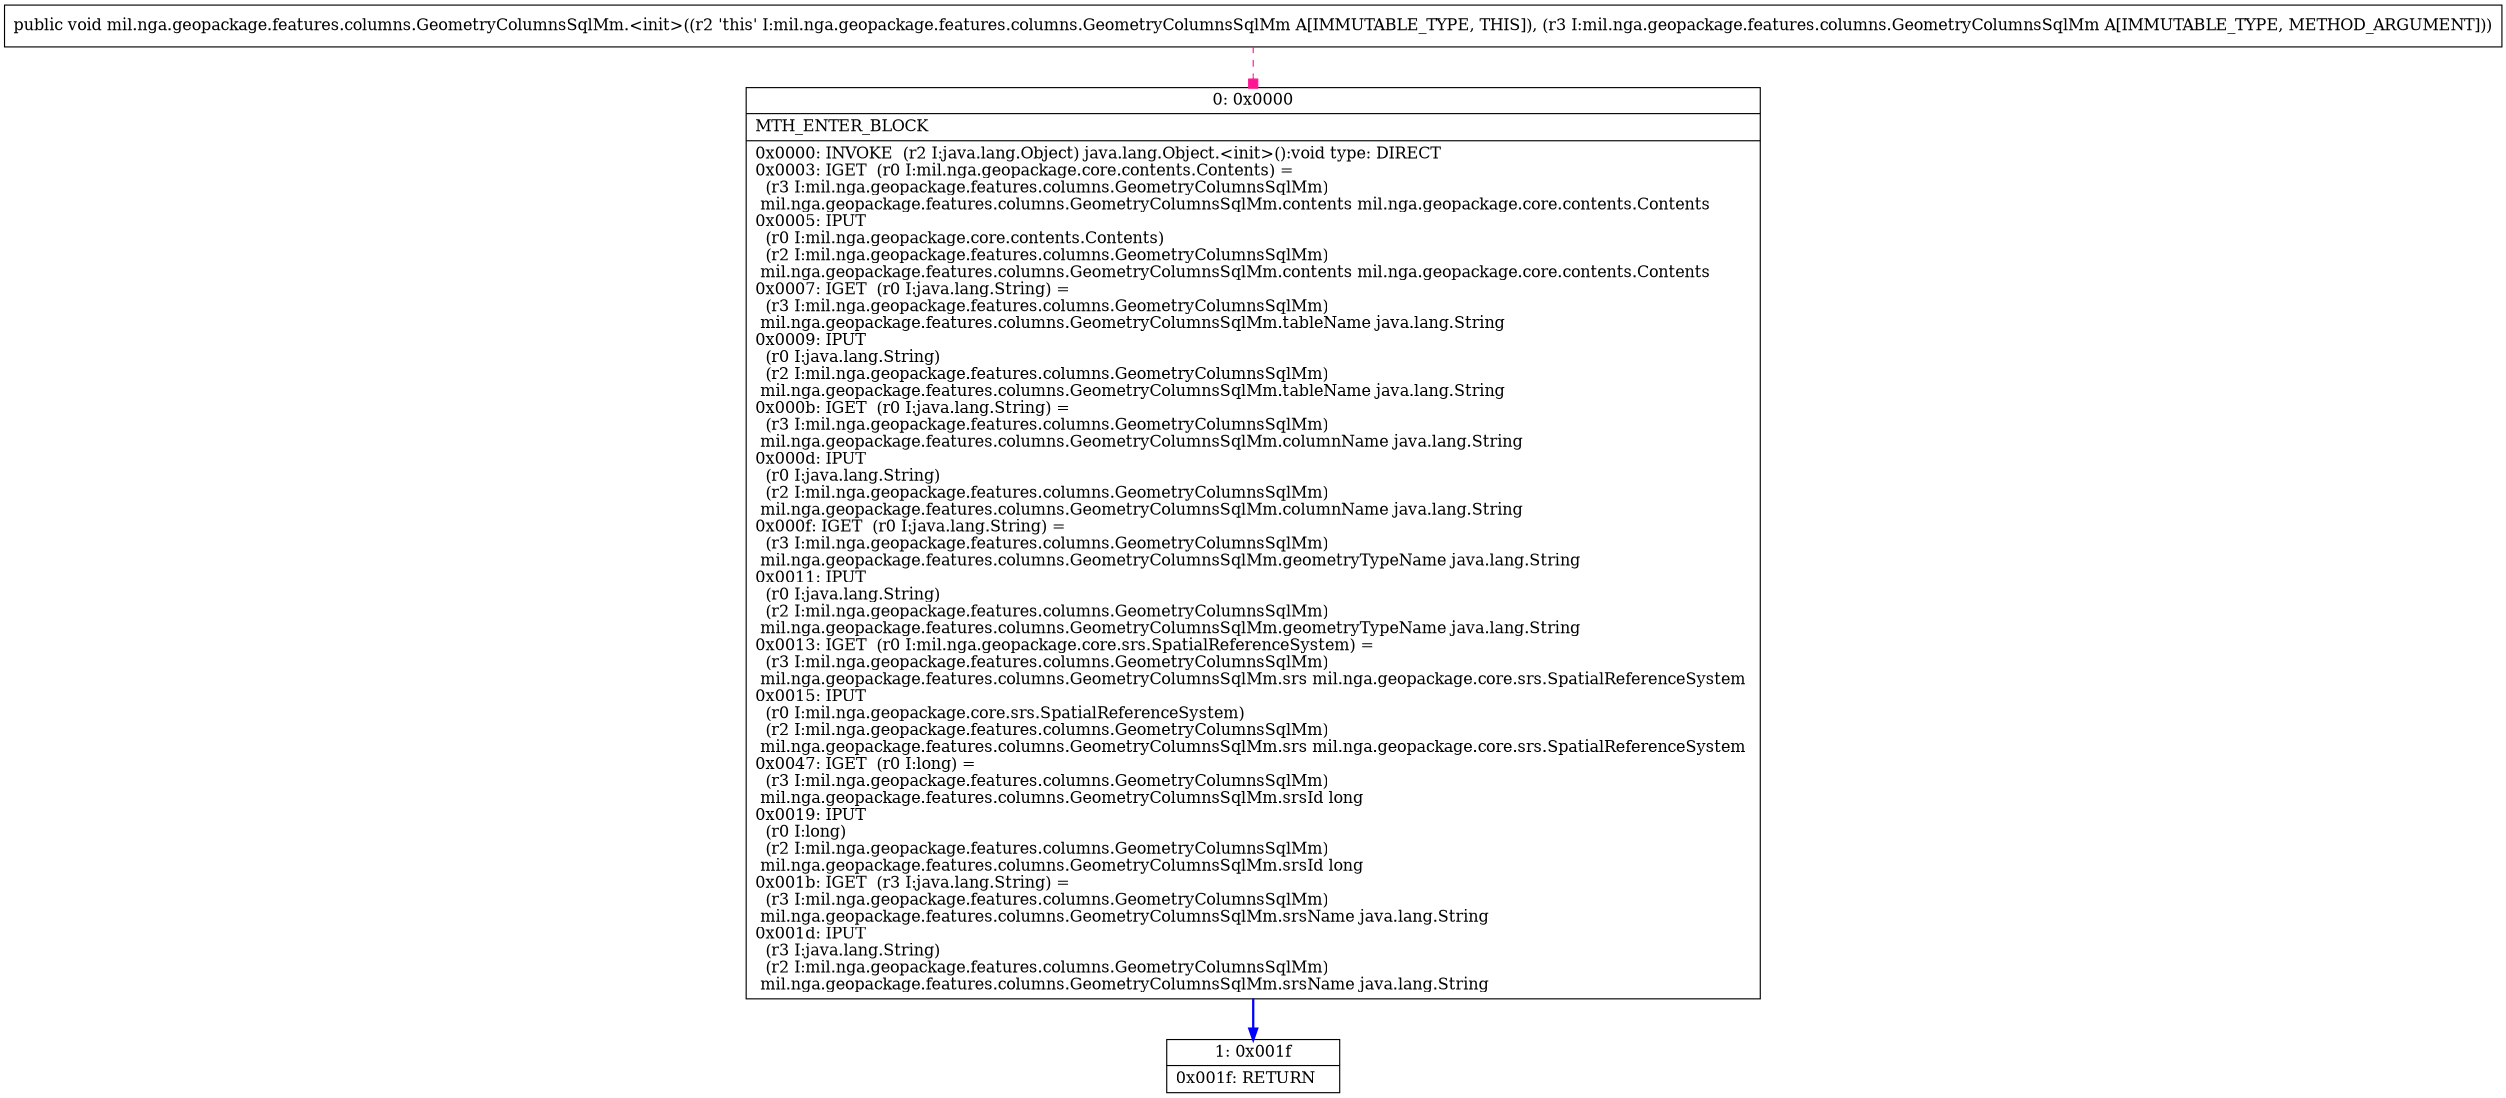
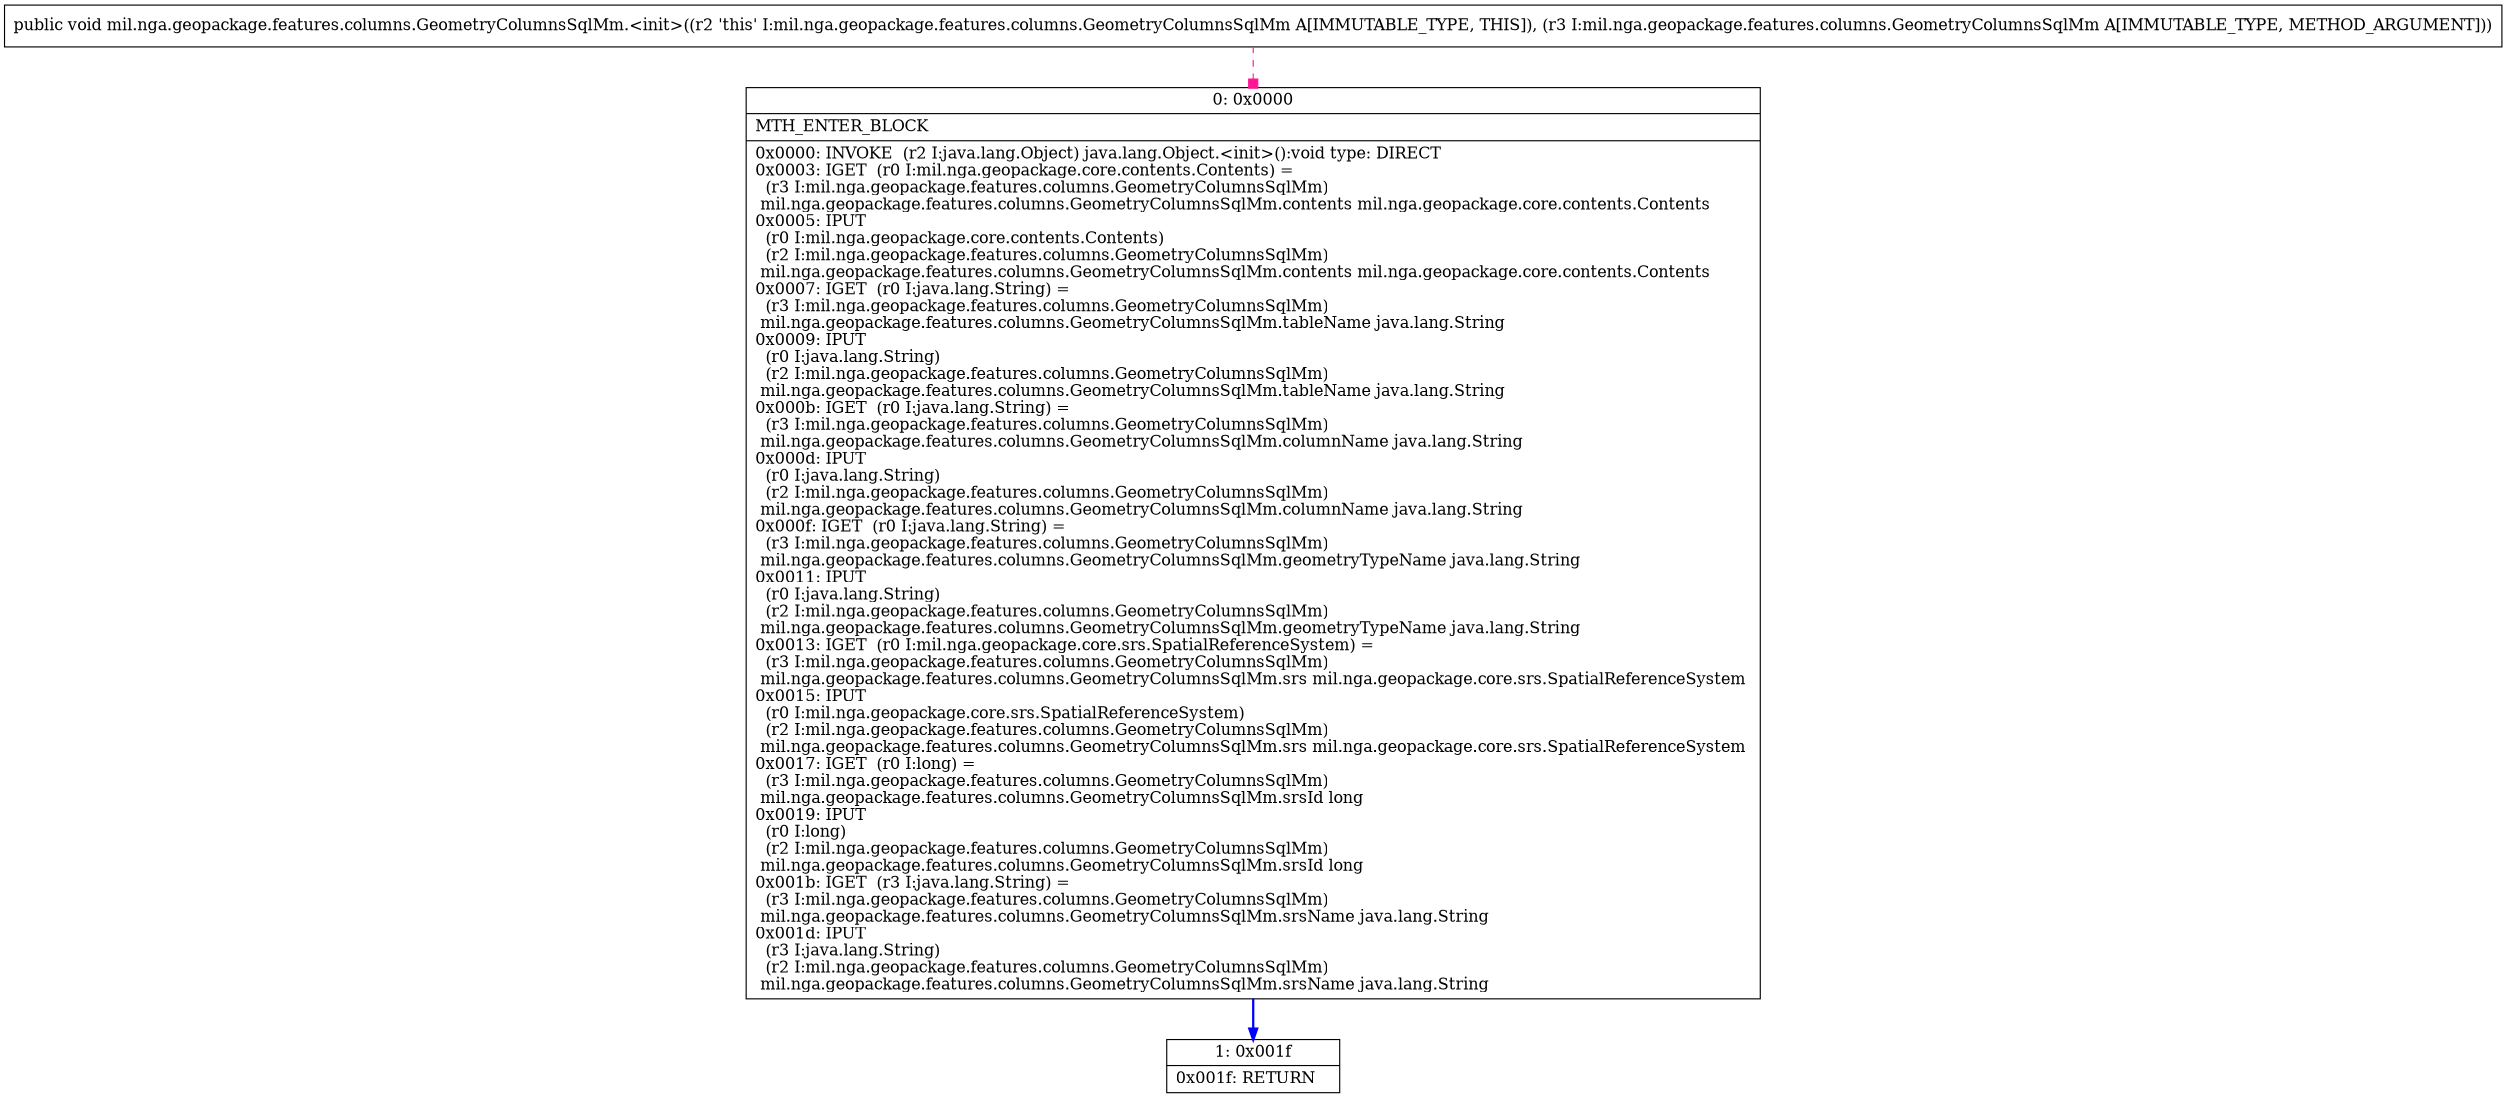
node "0: 0x0000": text "0x0047: IGET  (r0 I:long) =" -> "0x0017: IGET  (r0 I:long) ="
